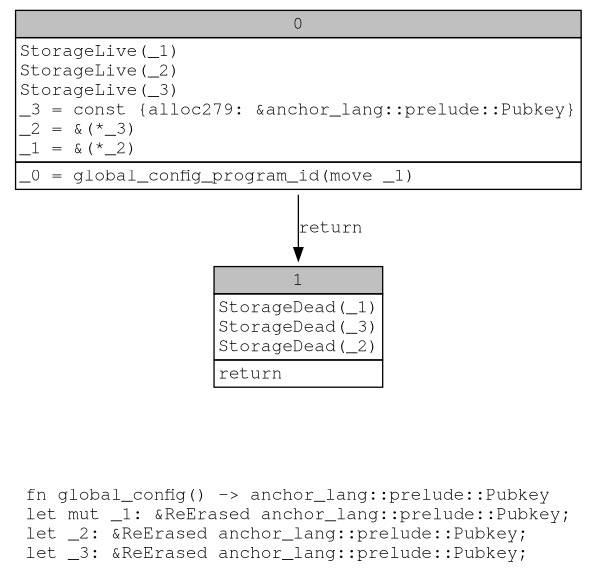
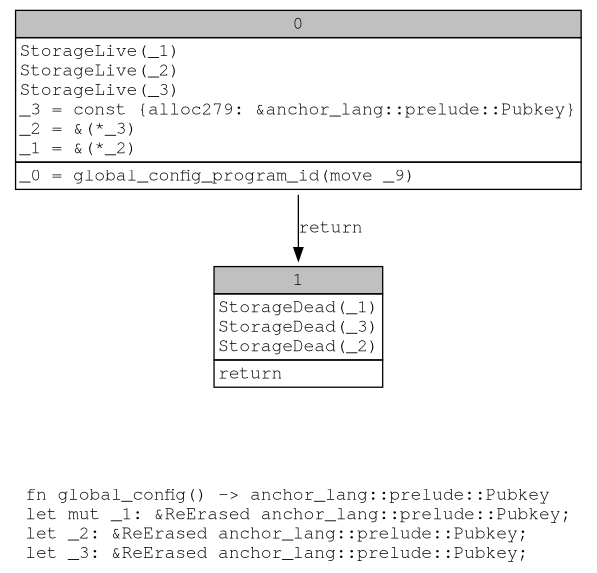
node "0": text "_0 = global_config_program_id(move _1)" -> "_0 = global_config_program_id(move _9)"
